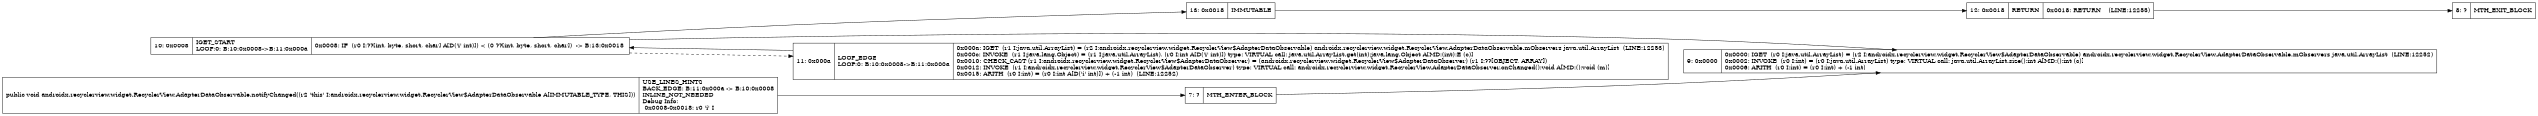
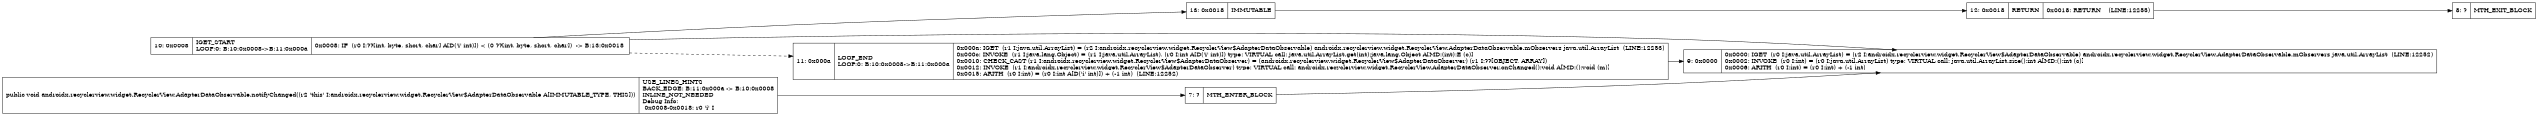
edge "11: 0x000a" -> "10: 0x0008": now "11: 0x000a" -> "9: 0x0000"
node "11: 0x000a": text "LOOP_EDGE" -> "LOOP_END"
